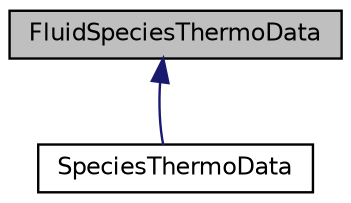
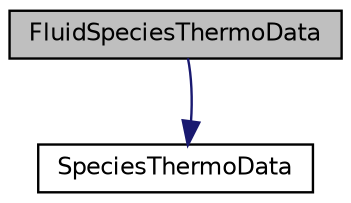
edge "SpeciesThermoData" -> "FluidSpeciesThermoData": reversed
